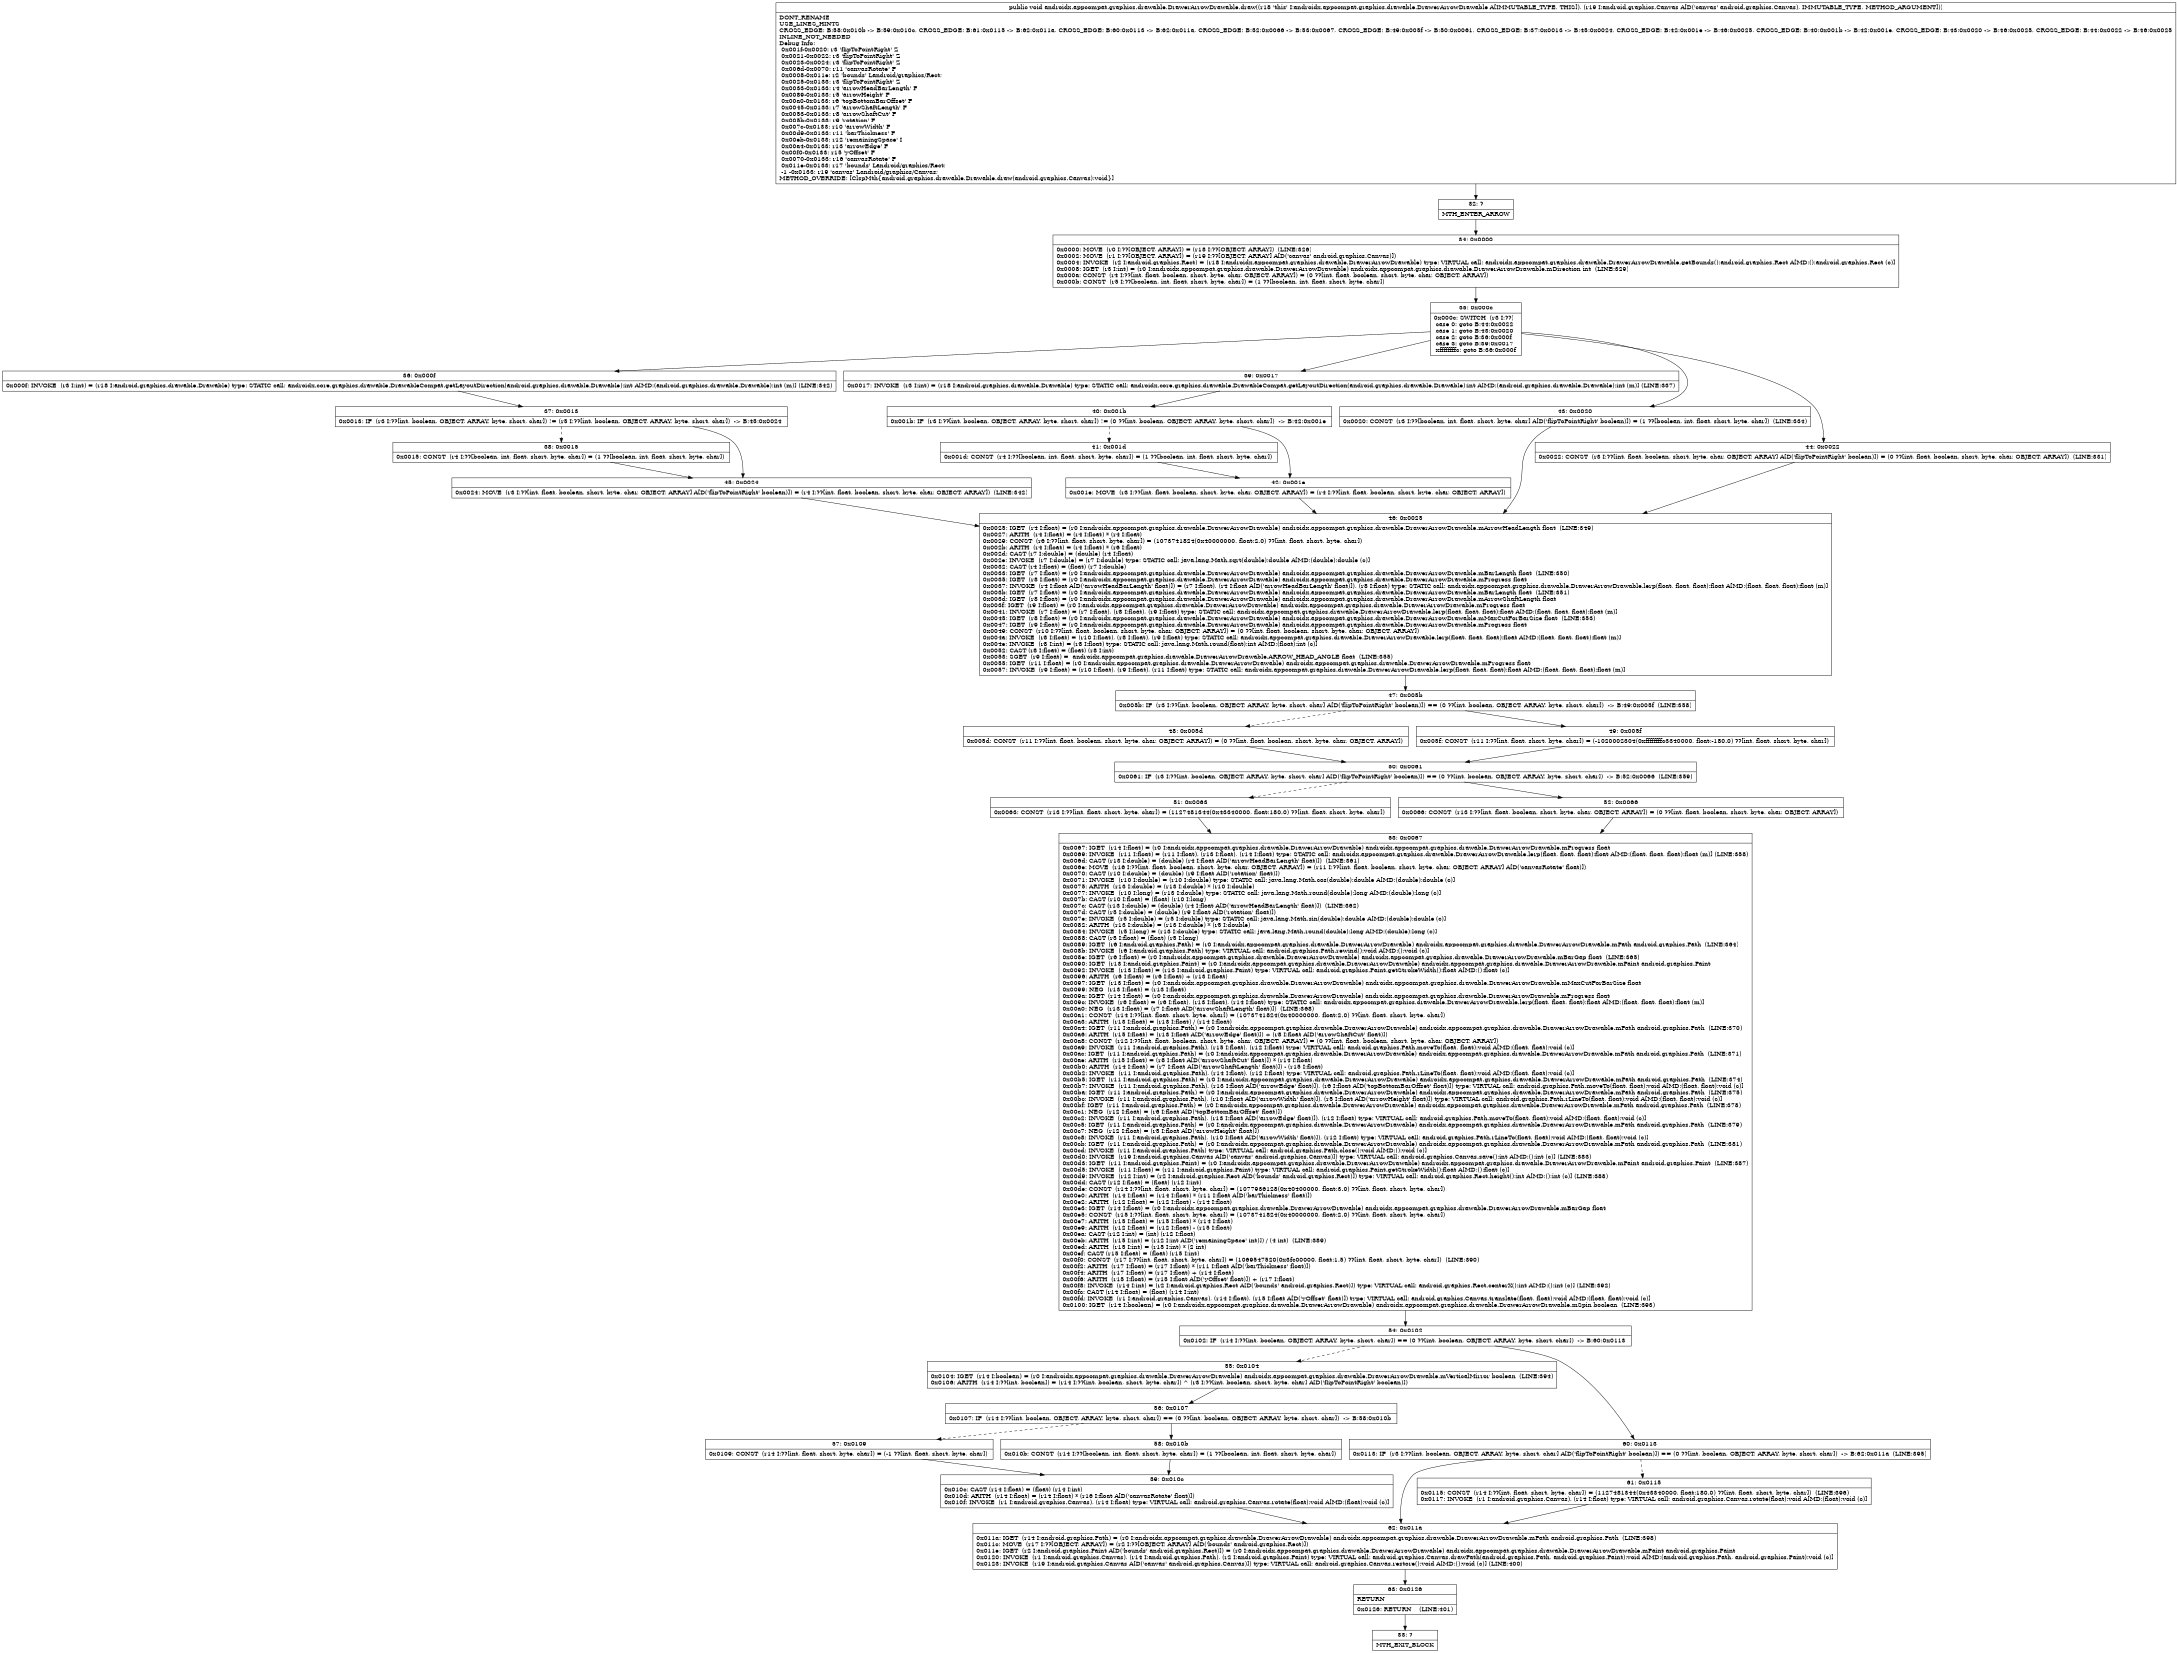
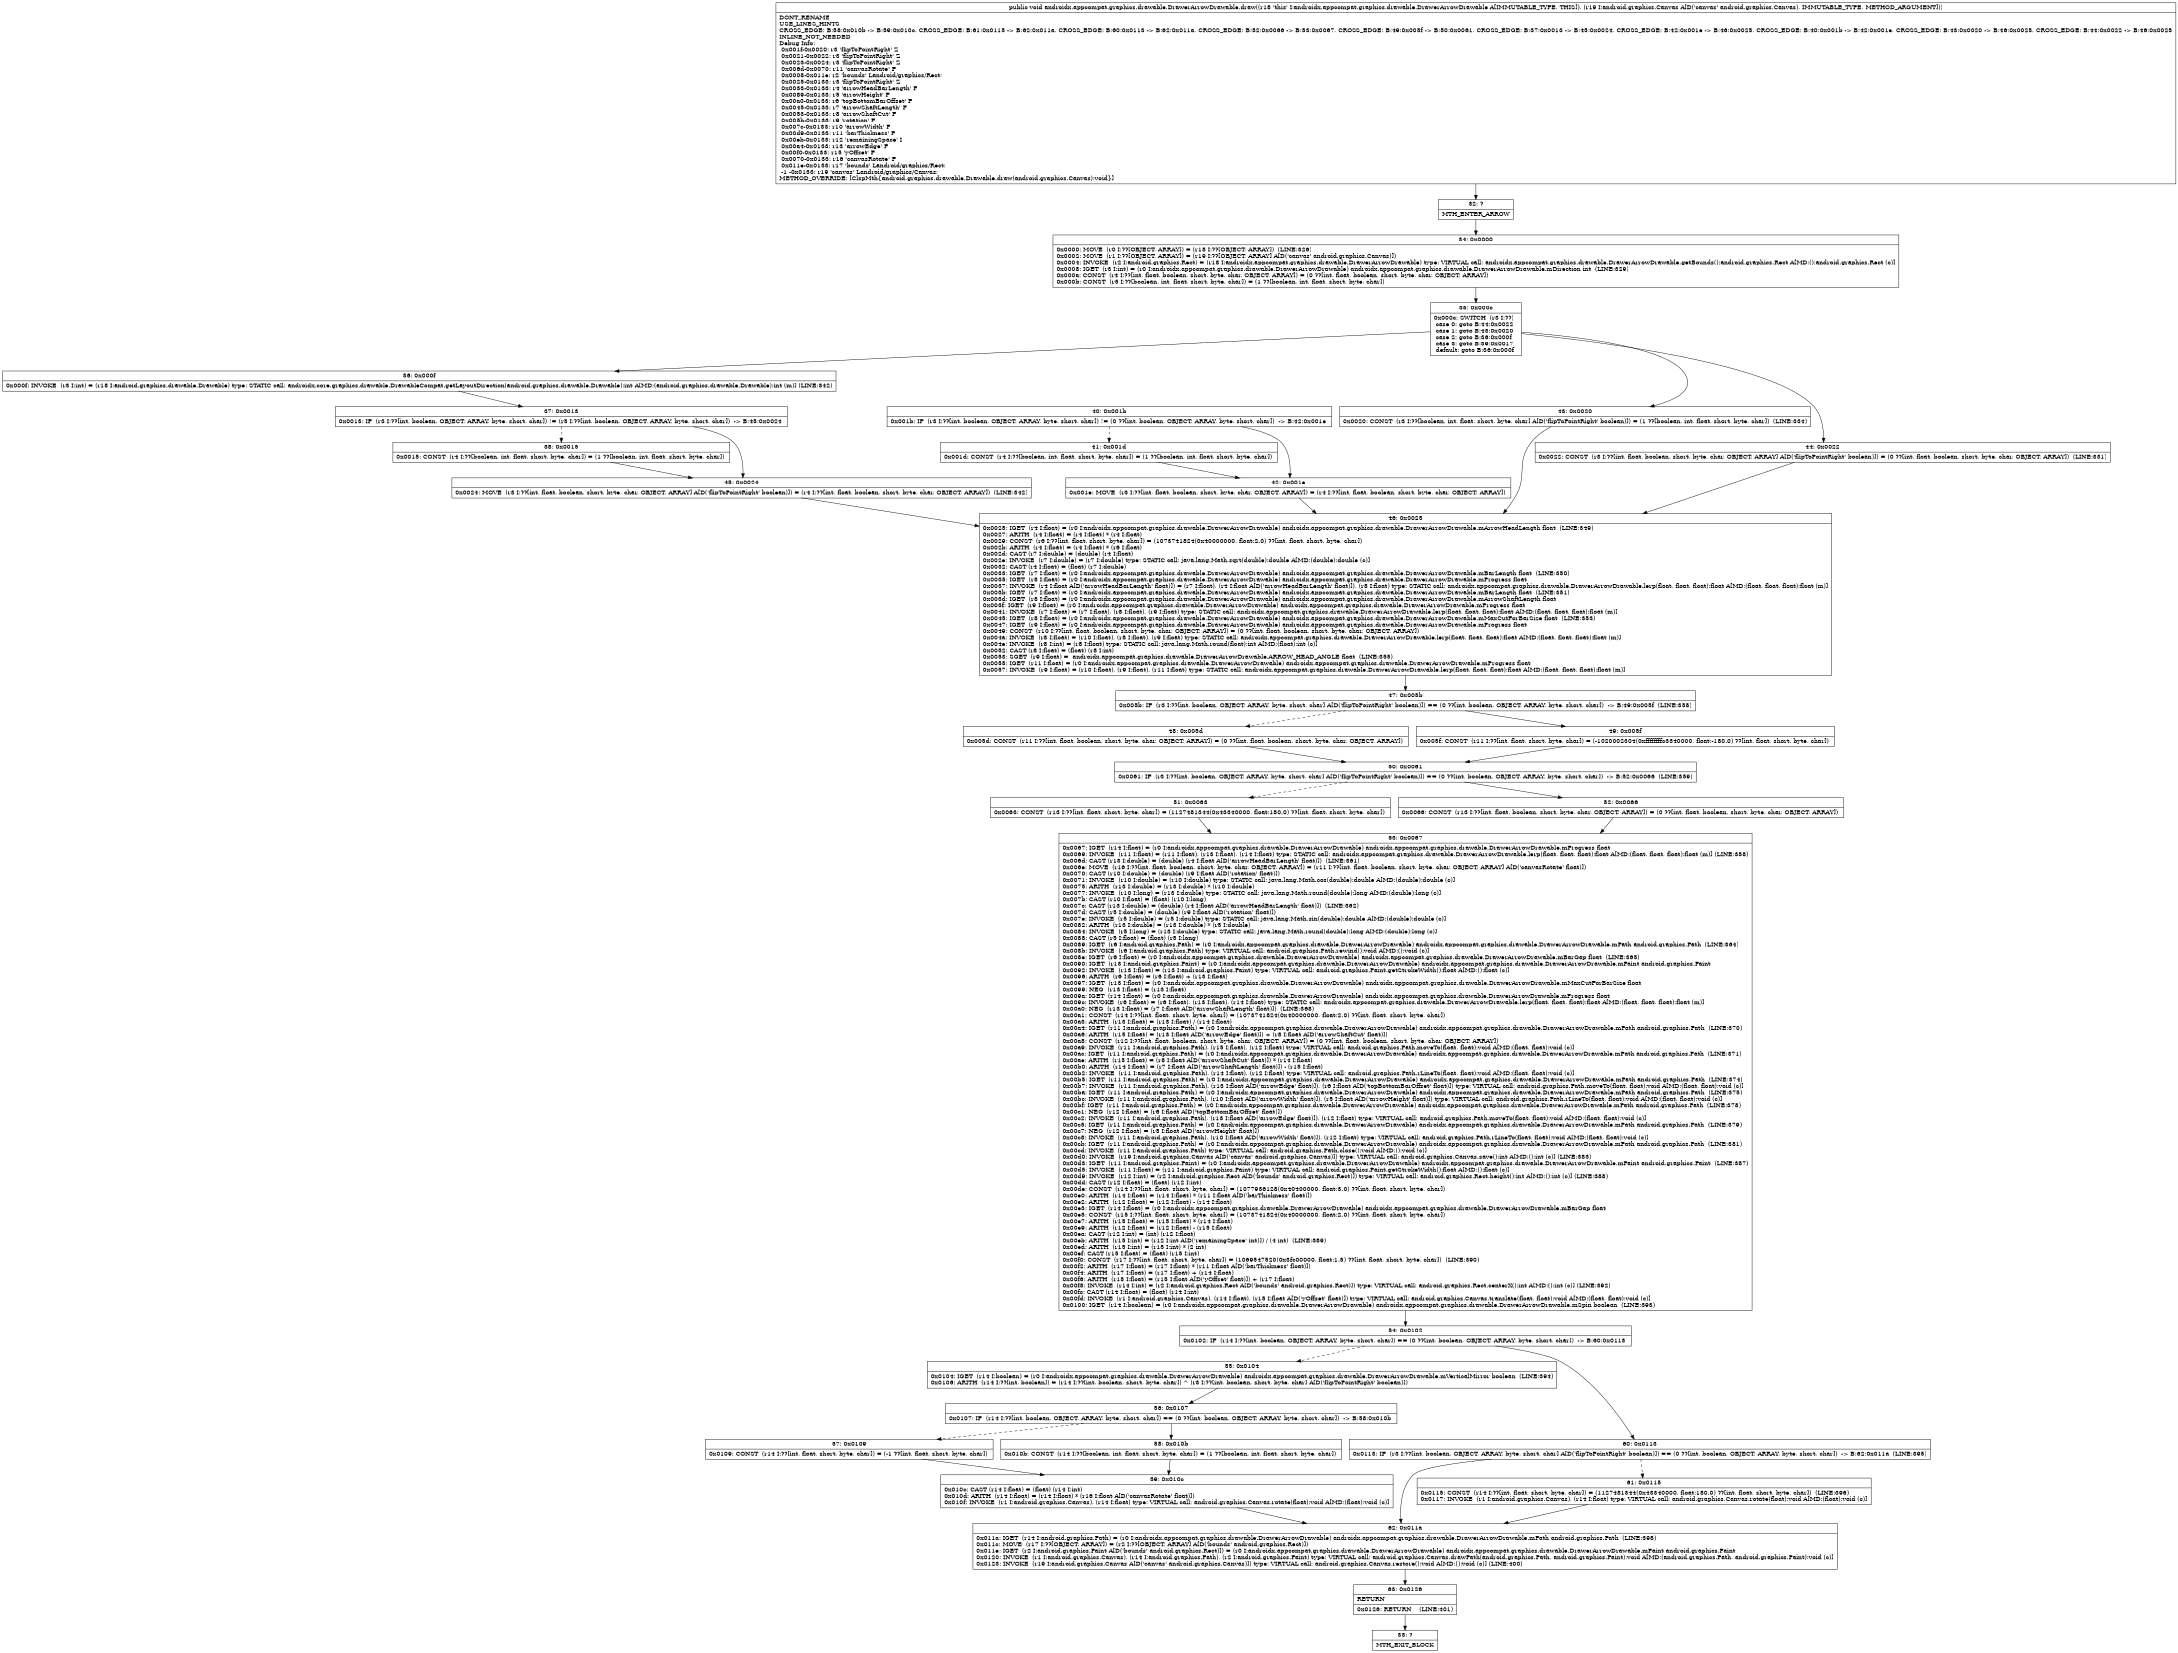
node "35: 0x000c": text "xffffffffc: goto B:36:0x000f" -> "default: goto B:36:0x000f"
node "39: 0x0017": removed
